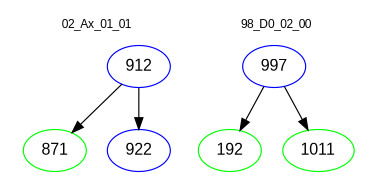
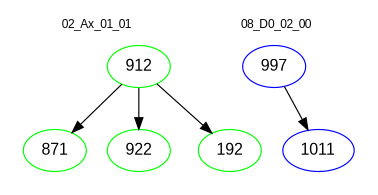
cluster "98_D0_02_00": label "98_D0_02_00" -> "08_D0_02_00"
node "912": color blue -> green
edge "997" -> "192": now "912" -> "192"
node "922": color blue -> green
node "1011": color green -> blue
